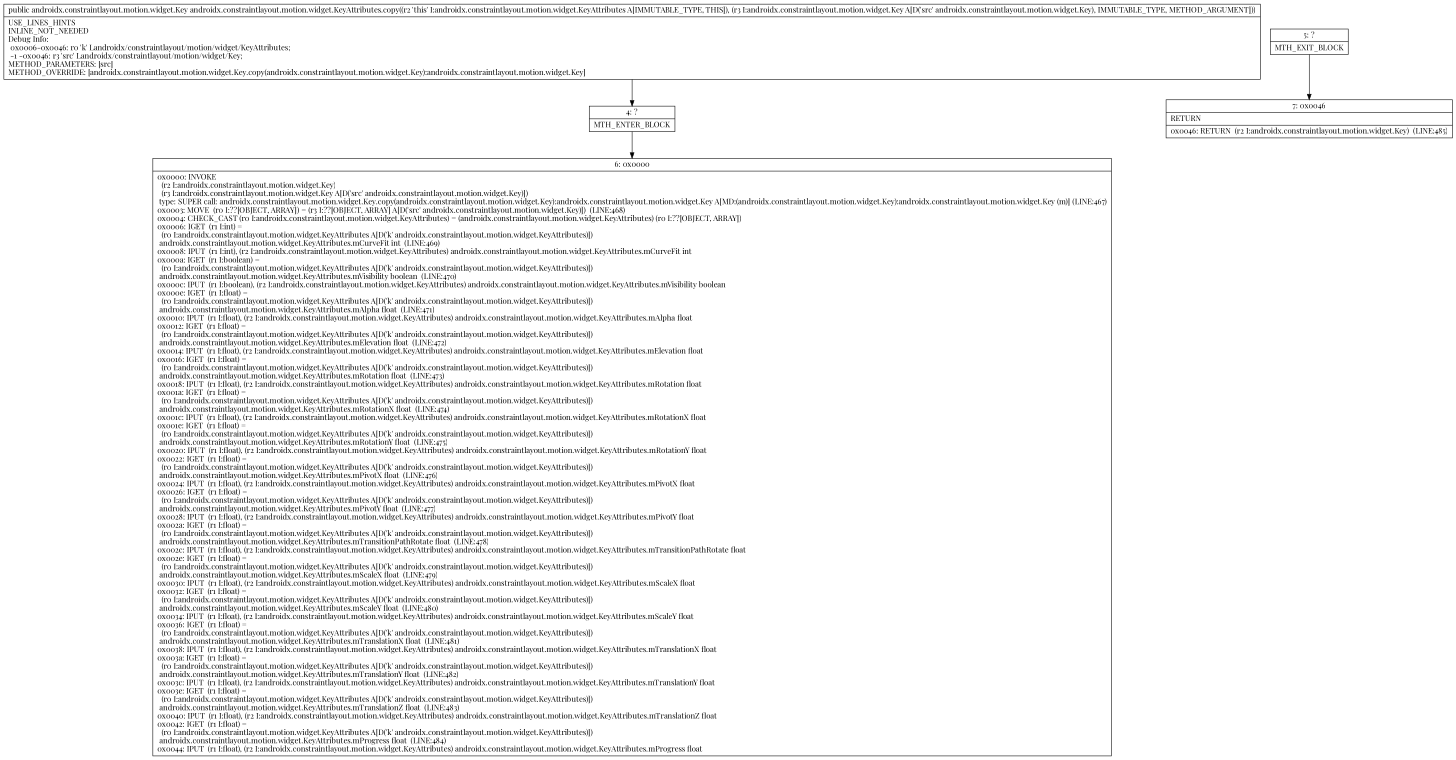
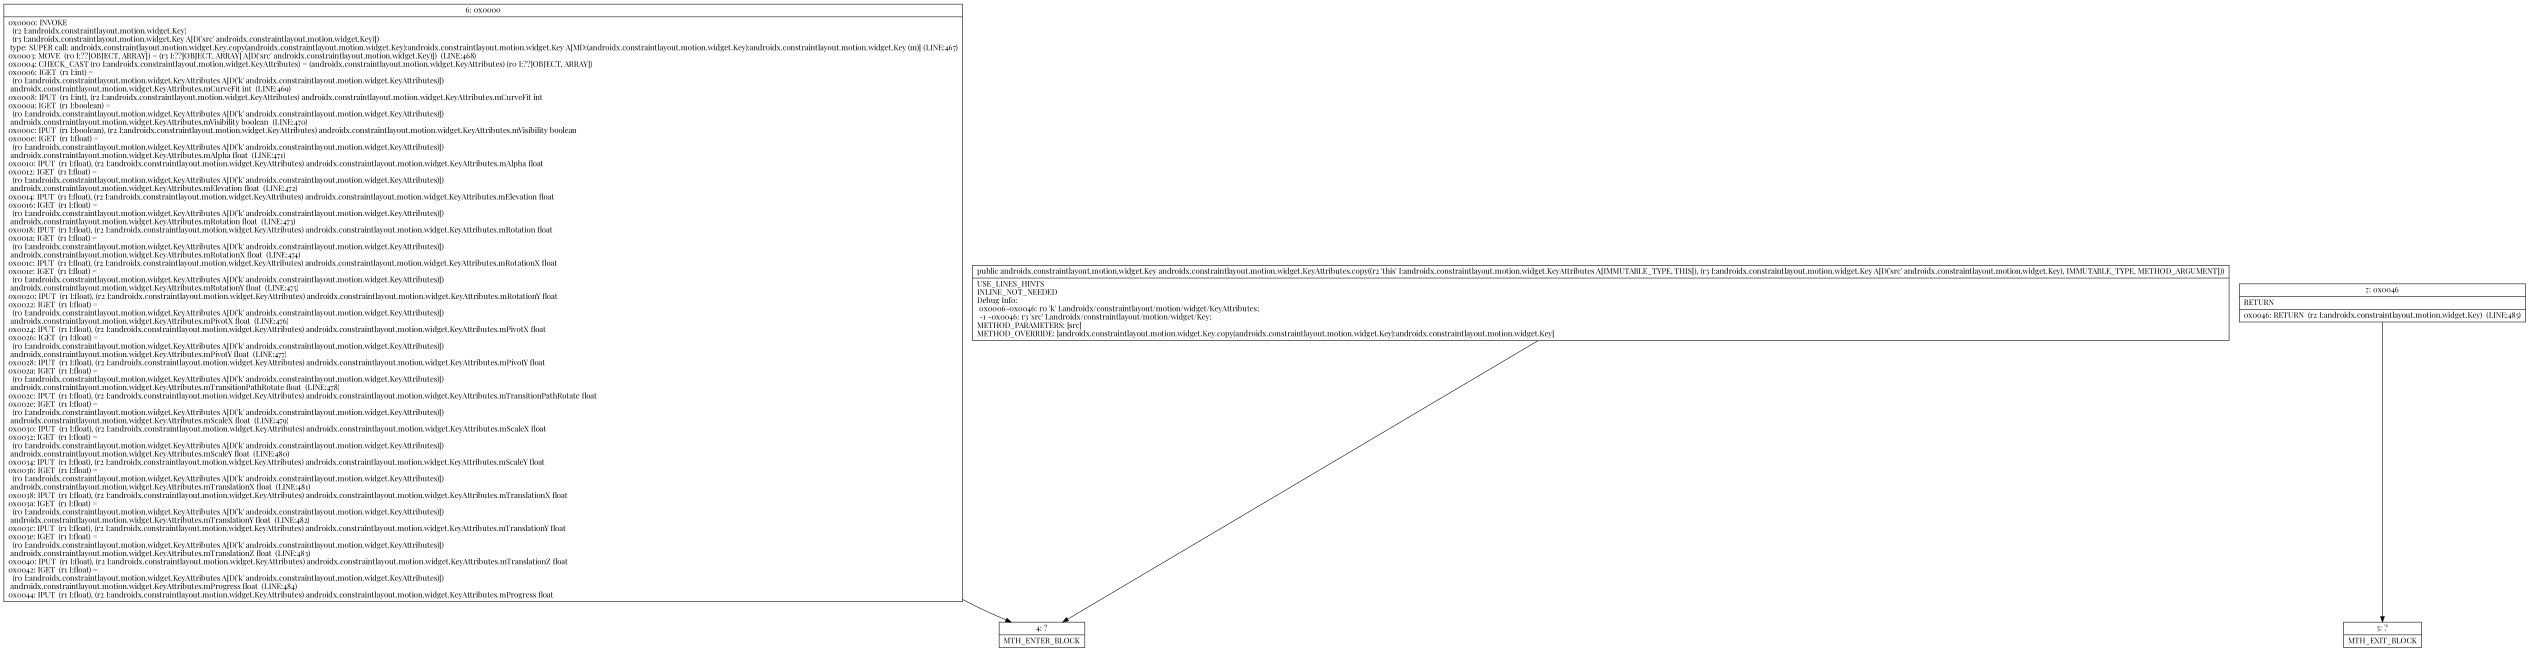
edge "5: ?" -> "7: 0x0046": reversed
edge "4: ?" -> "6: 0x0000": reversed
